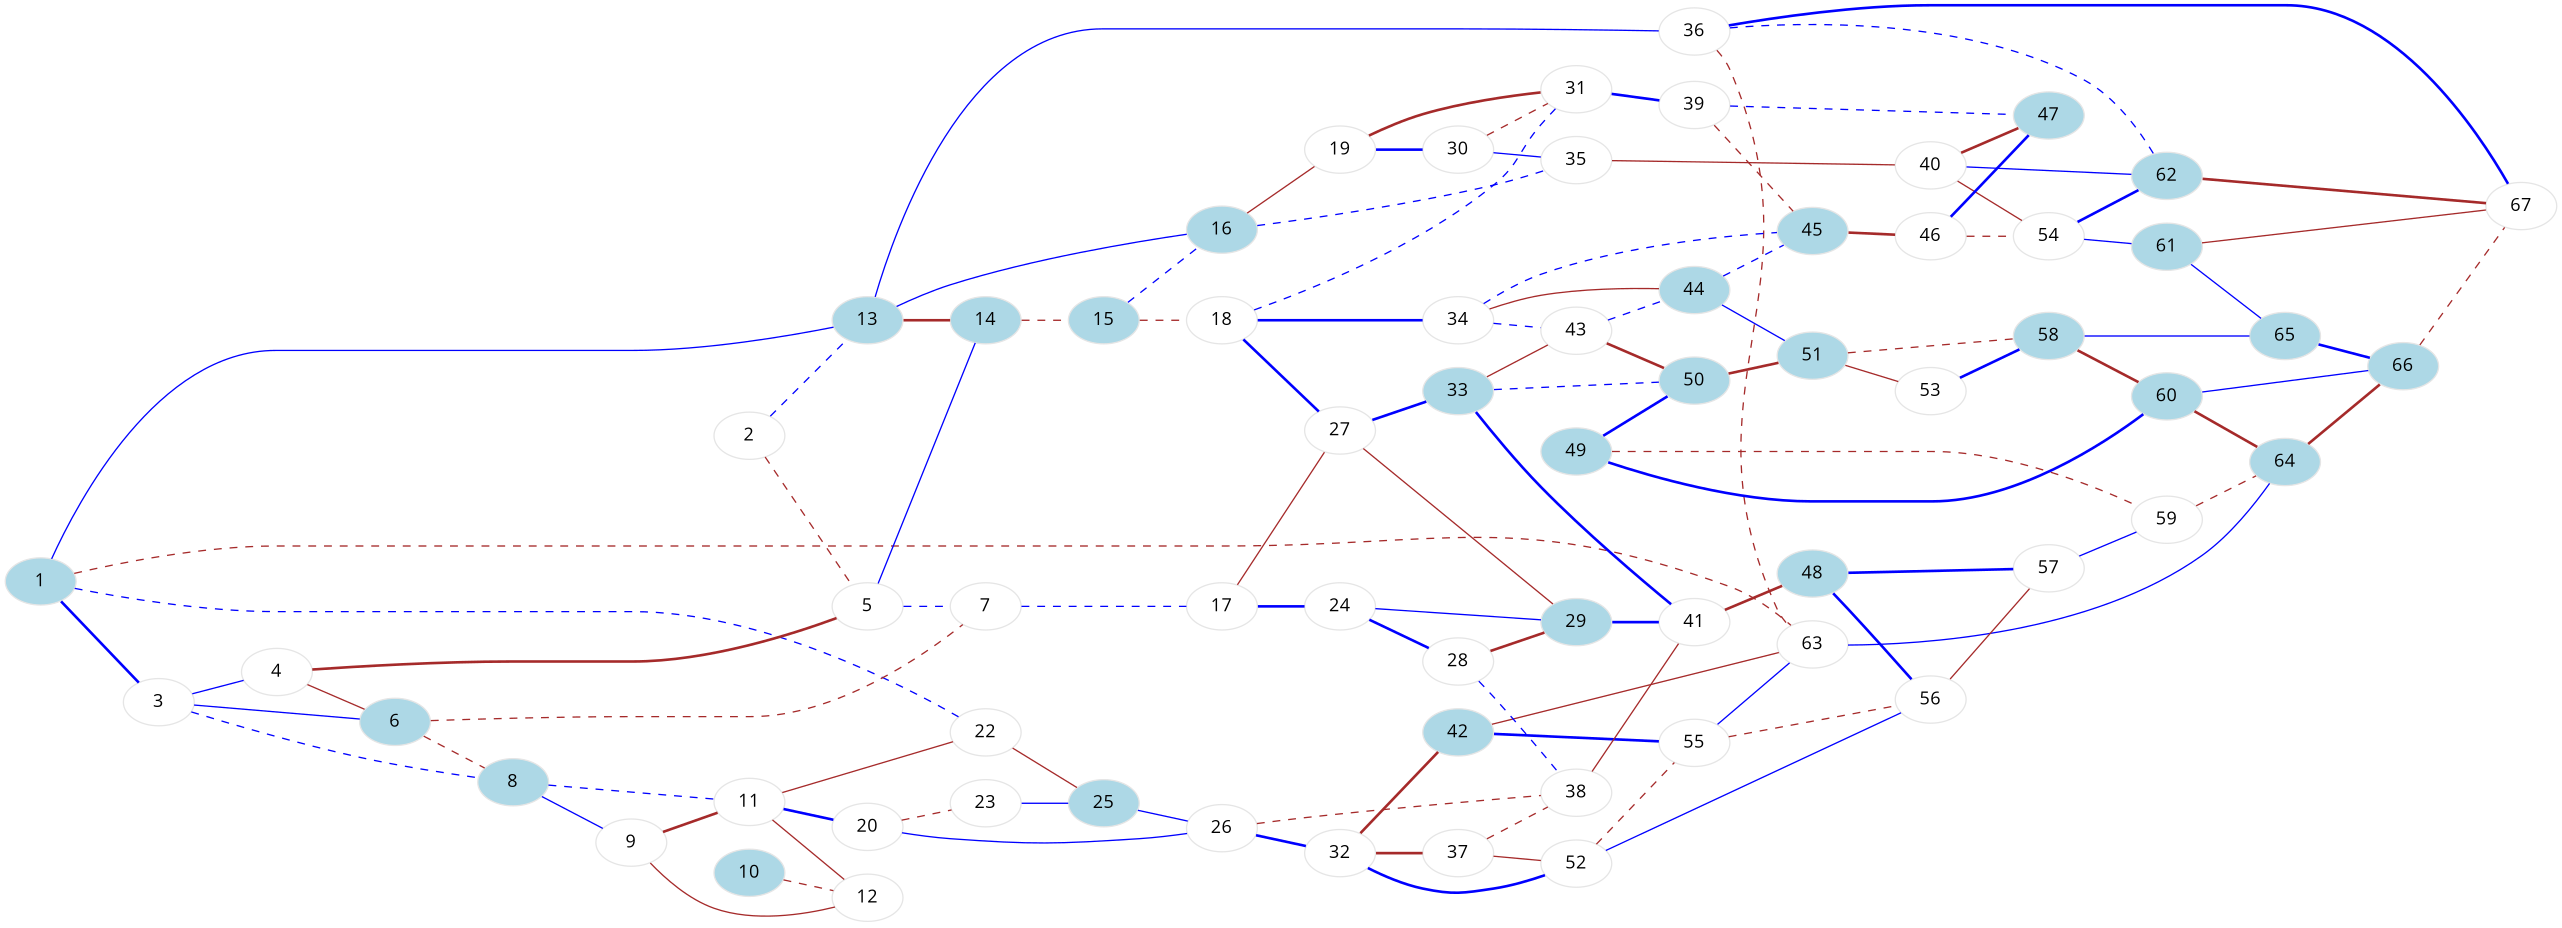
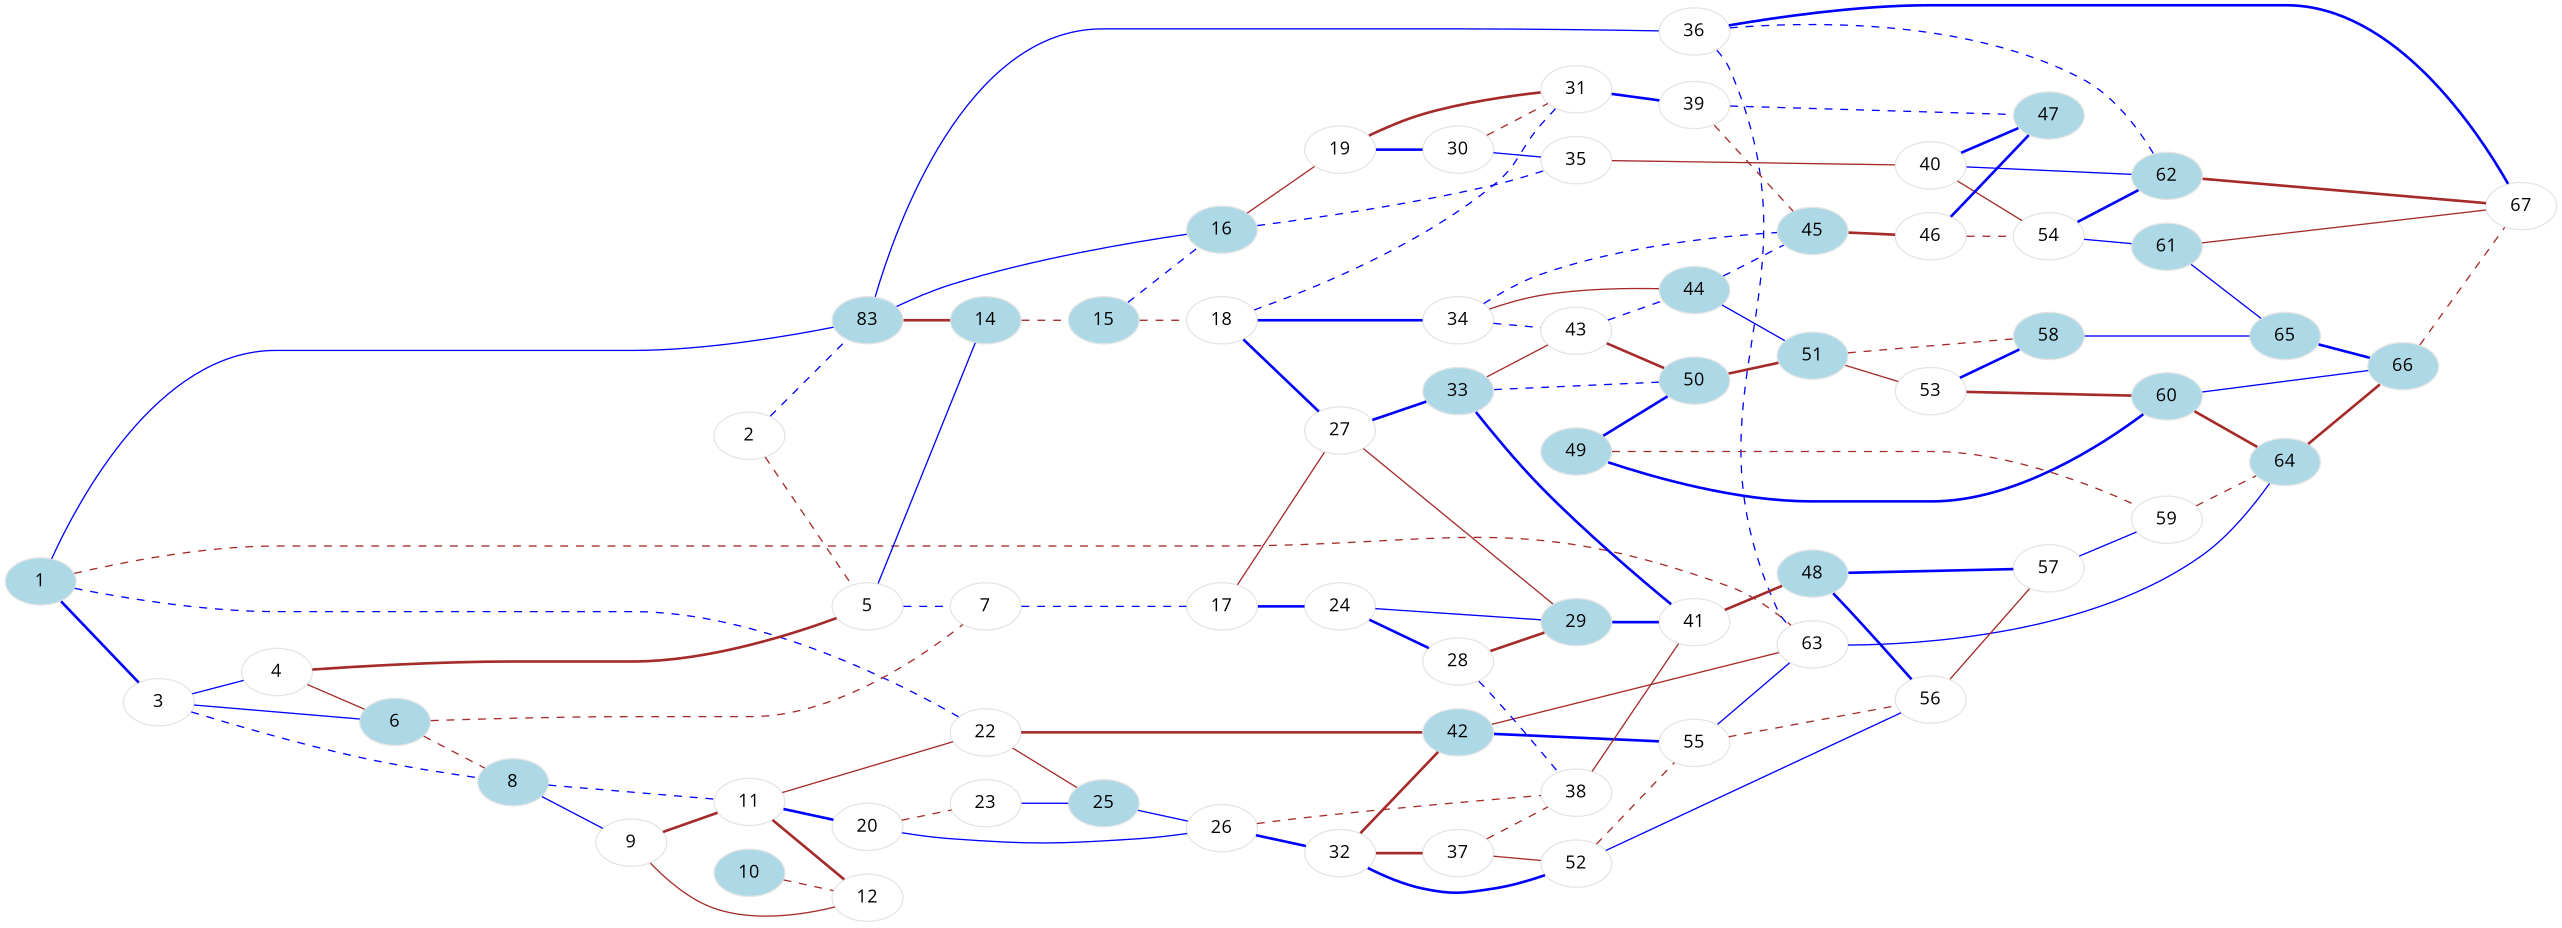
edge "47" -- "40": color brown -> blue
node "13": label "13" -> "83"
edge "36" -- "63": color brown -> blue
edge "58" -- "60": now "53" -- "60"
edge "22" -- "42": added
edge "11" -- "12": style solid -> bold
